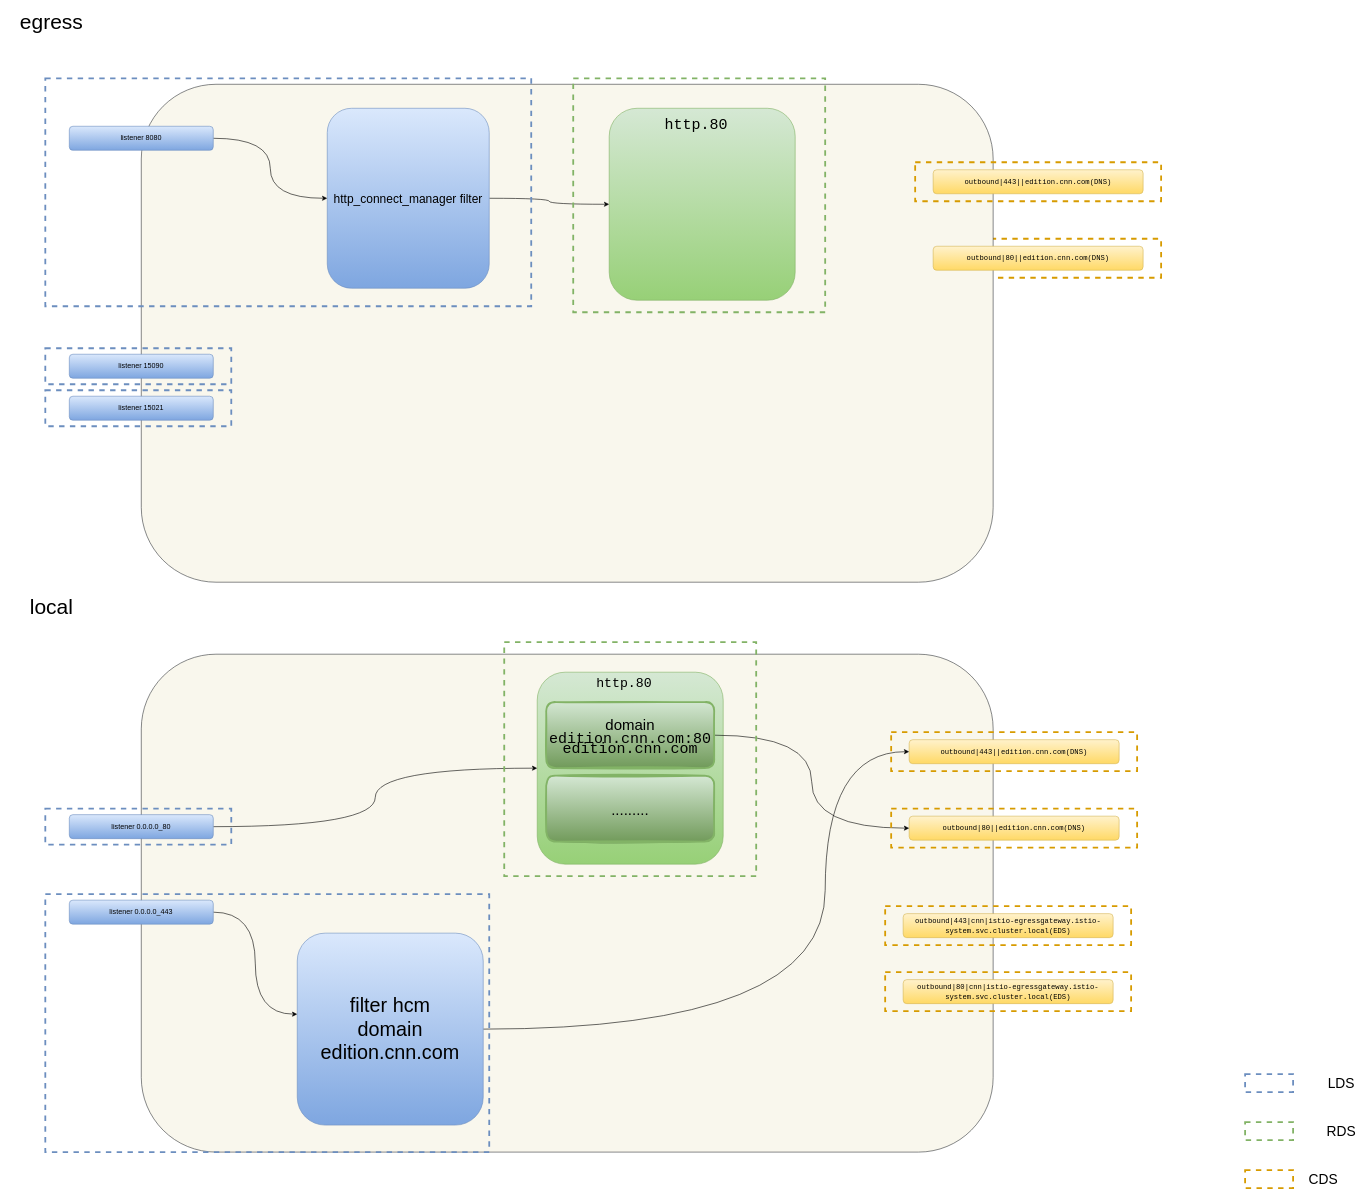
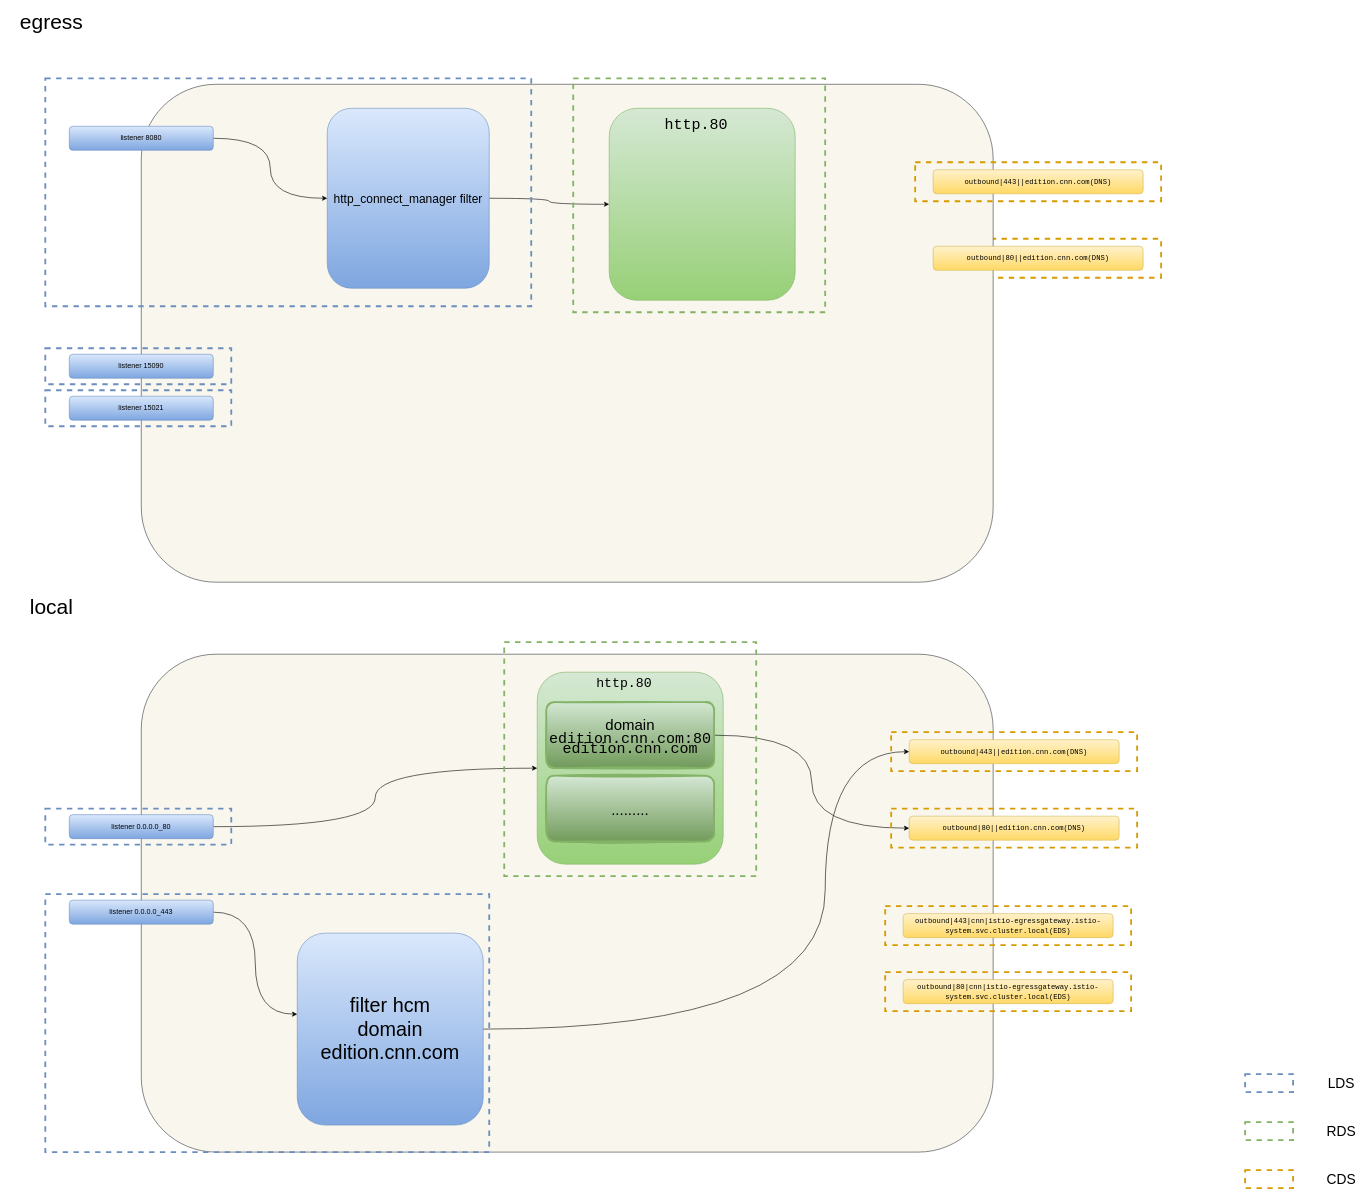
node "CDS": moved (1323, 1179) -> (1341, 1179)
